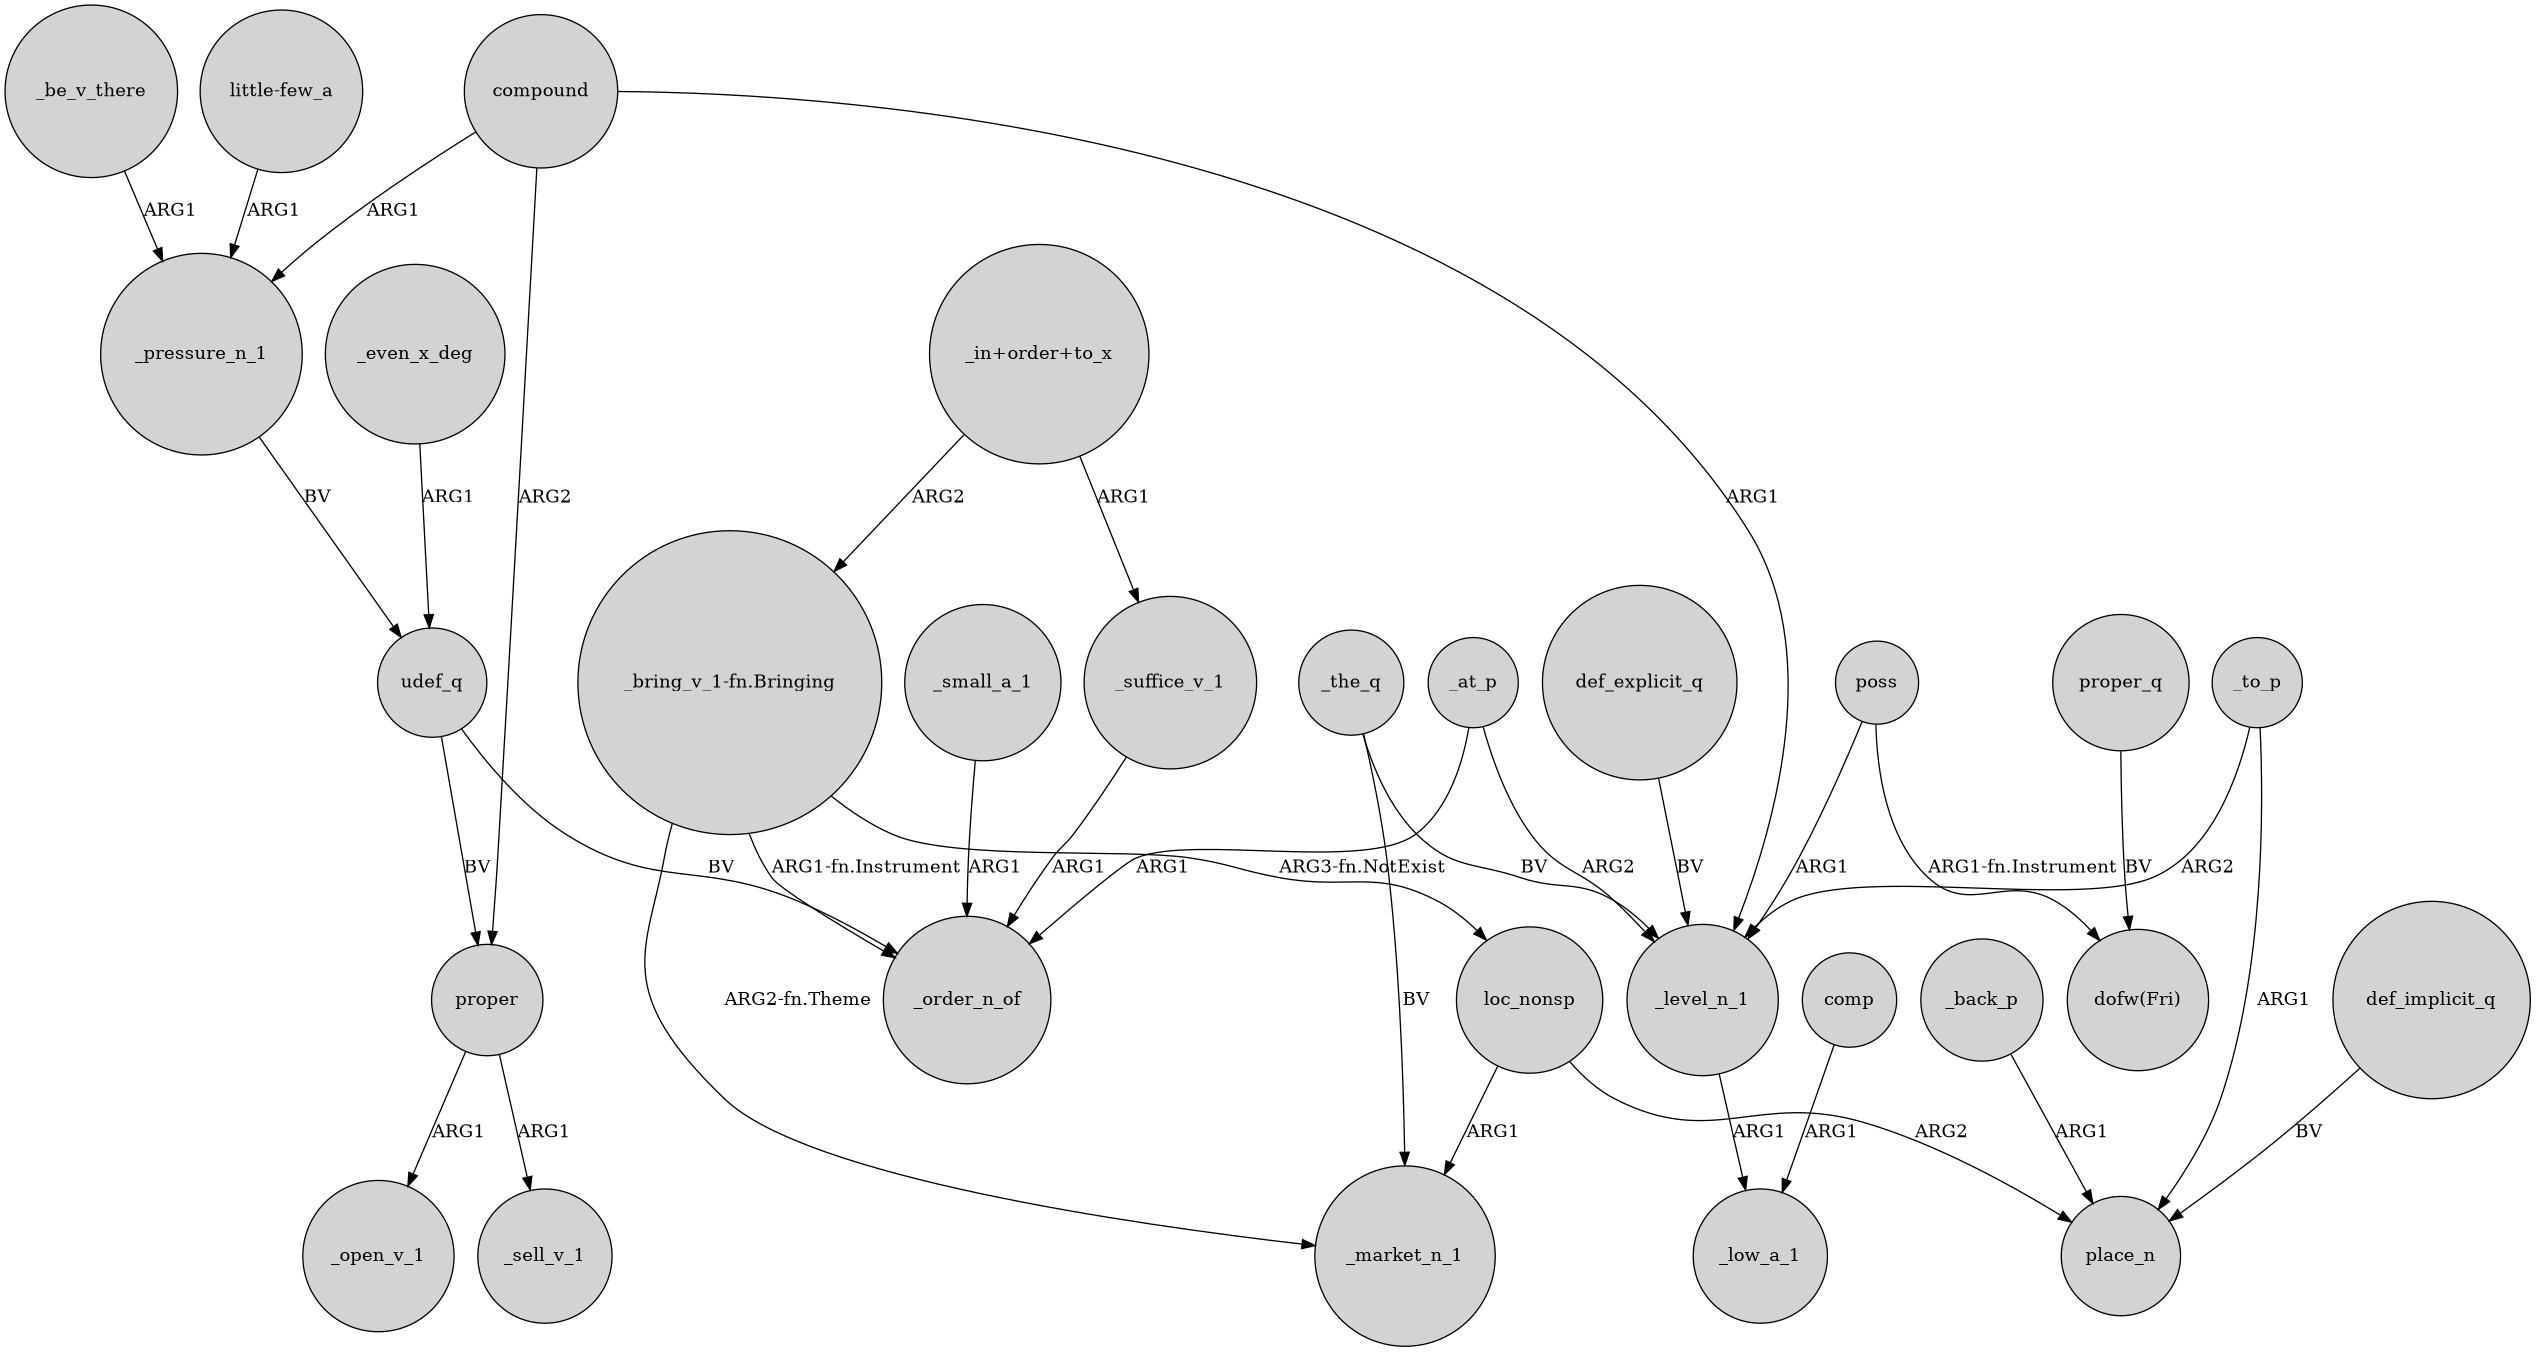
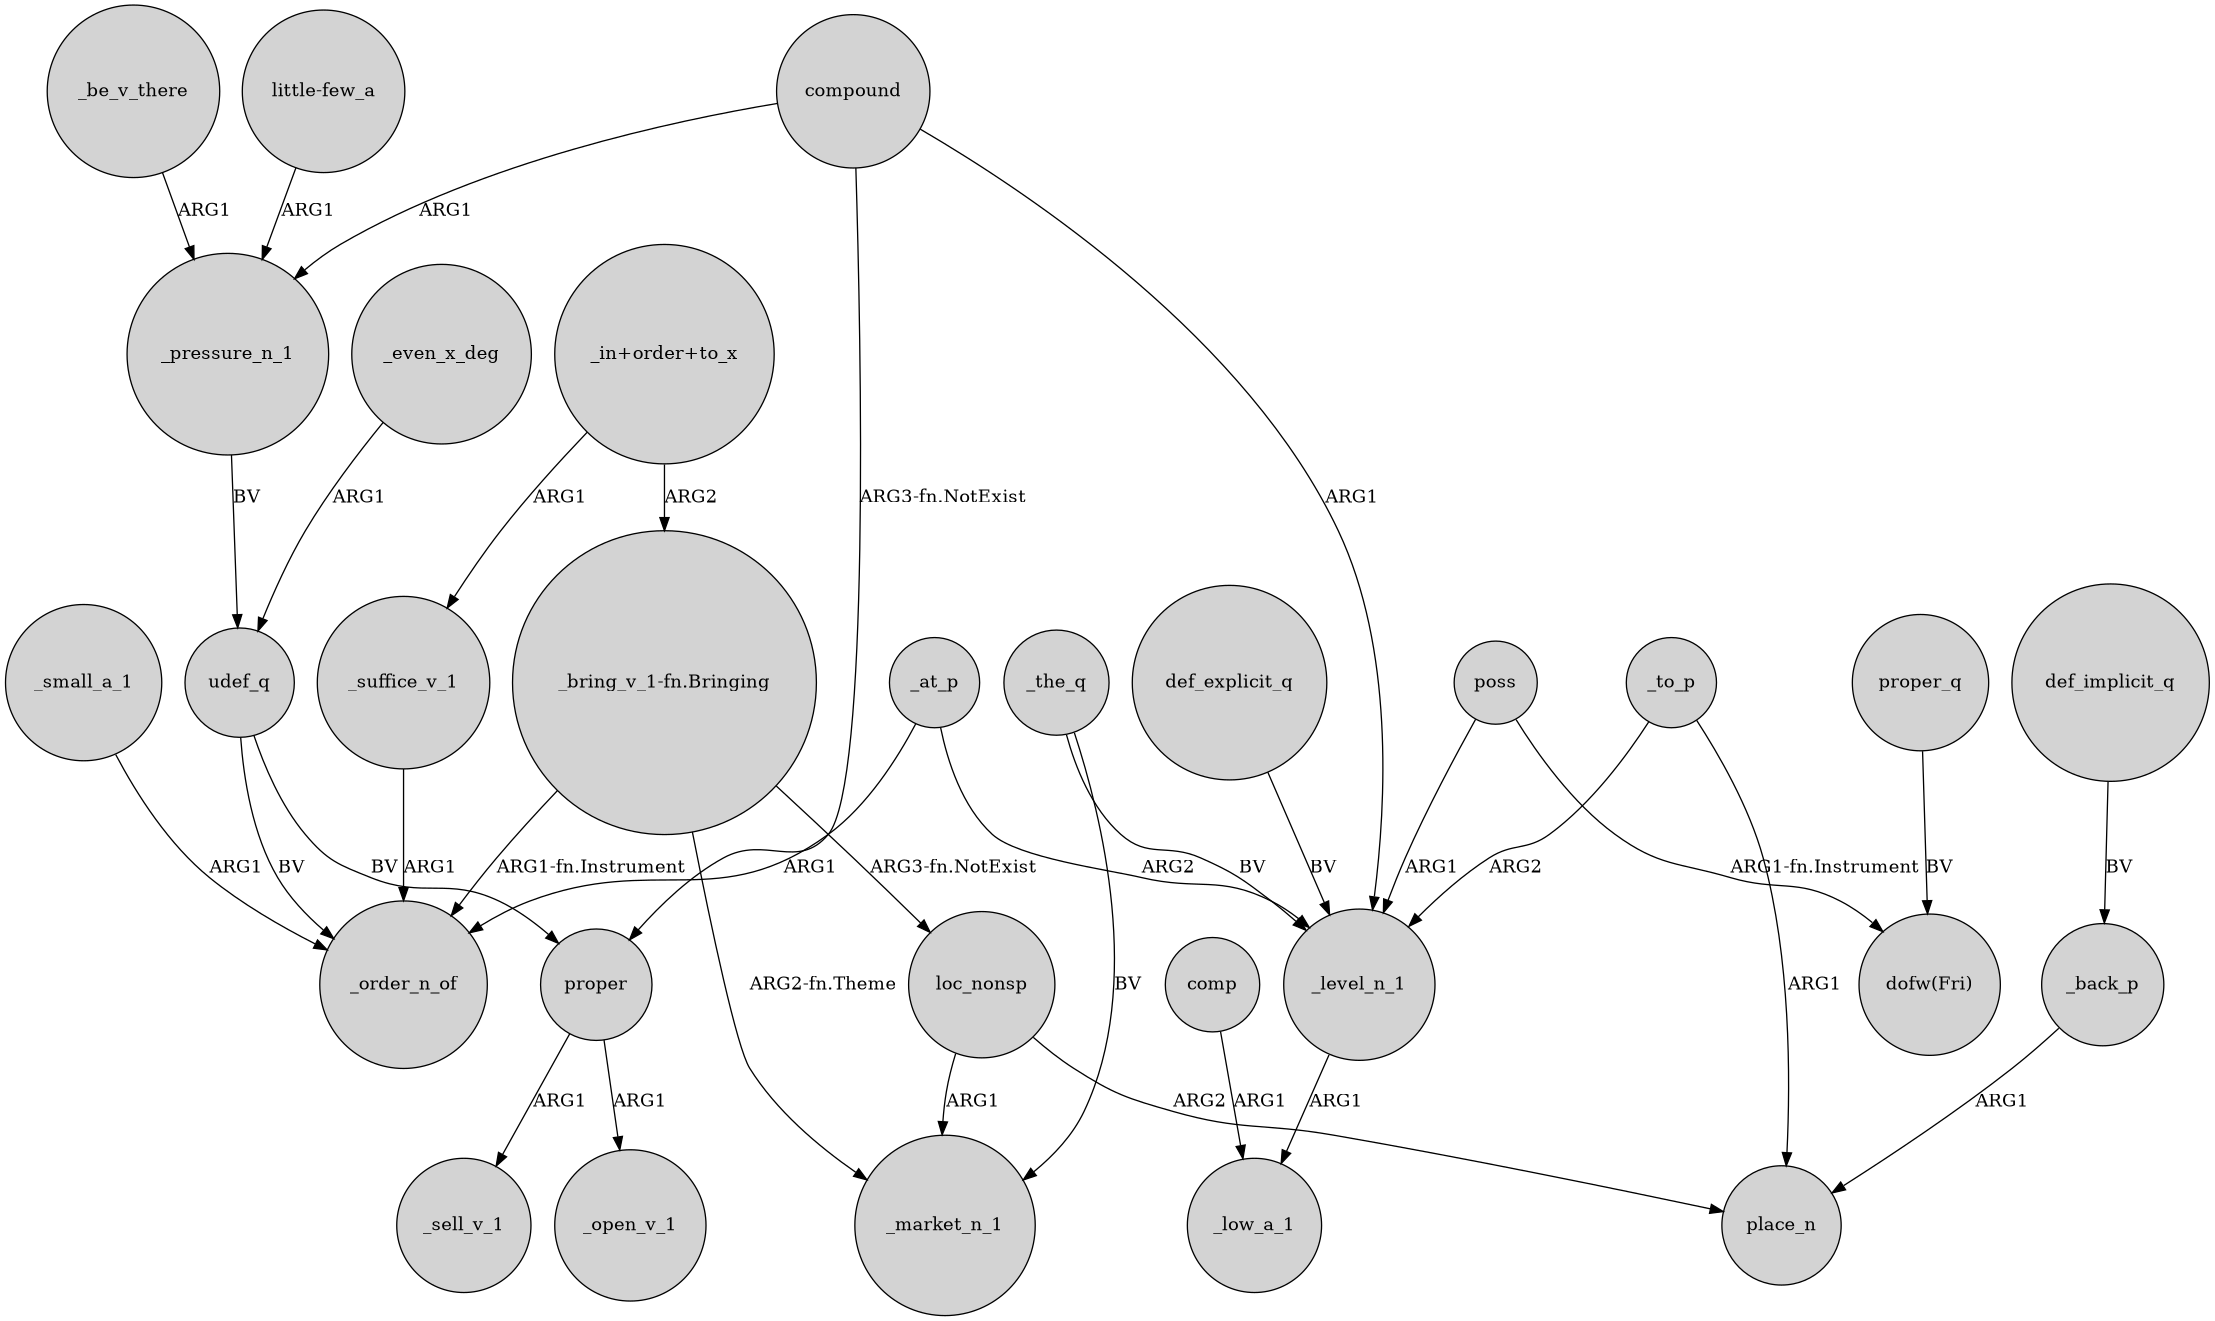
edge "compound" -> "proper": label "ARG2" -> "ARG3-fn.NotExist"
edge "def_implicit_q" -> "place_n": now "def_implicit_q" -> "_back_p"
